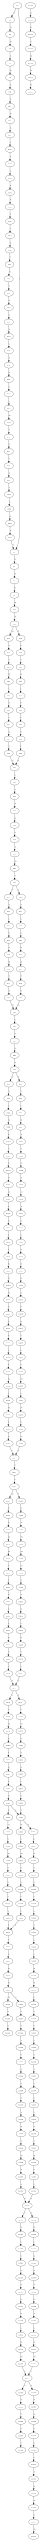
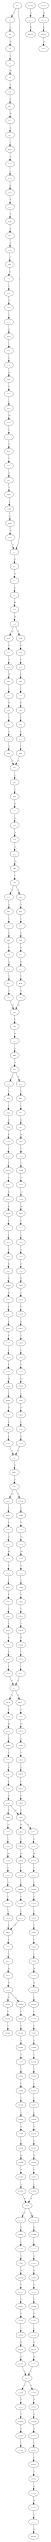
edge "S294" -> "S296": removed, label "T"
